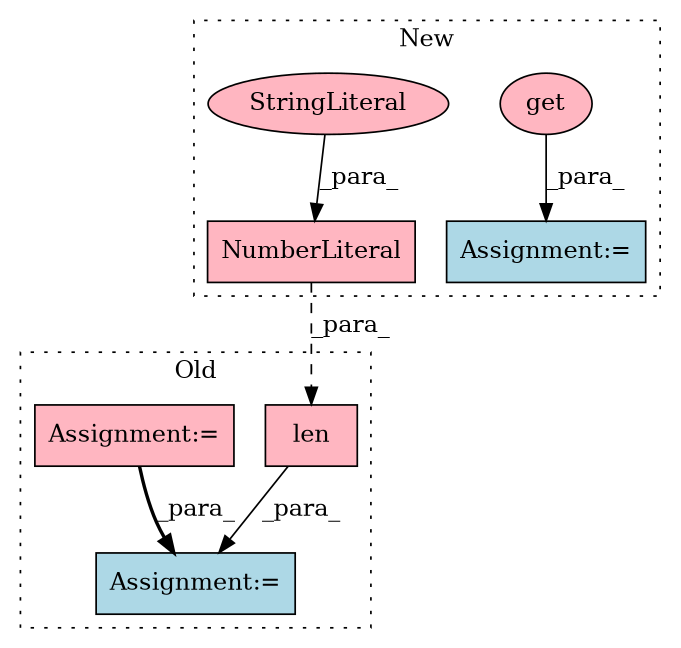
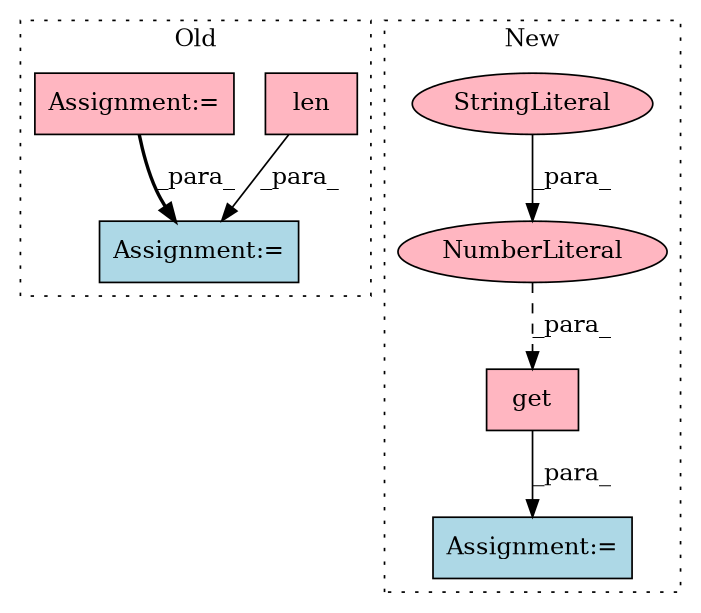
node "get": shape ellipse -> box
node "NumberLiteral": shape box -> ellipse
edge "NumberLiteral" -> "len": now "NumberLiteral" -> "get"
